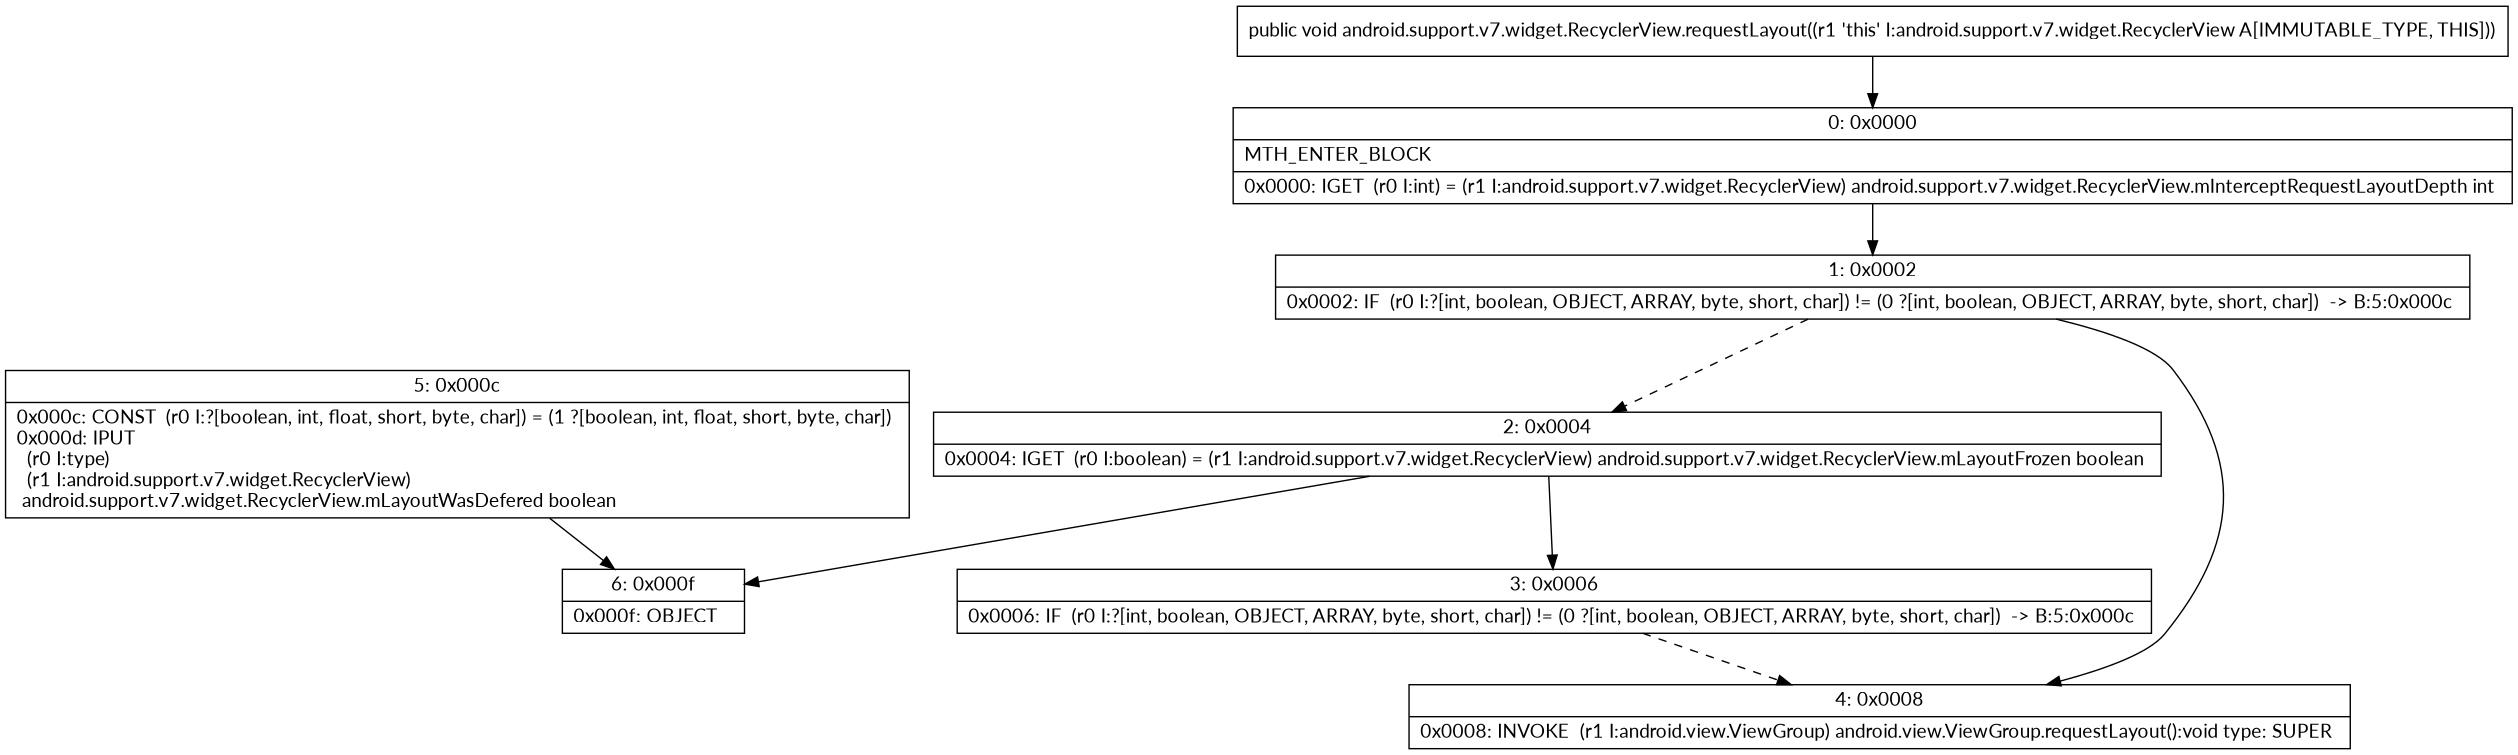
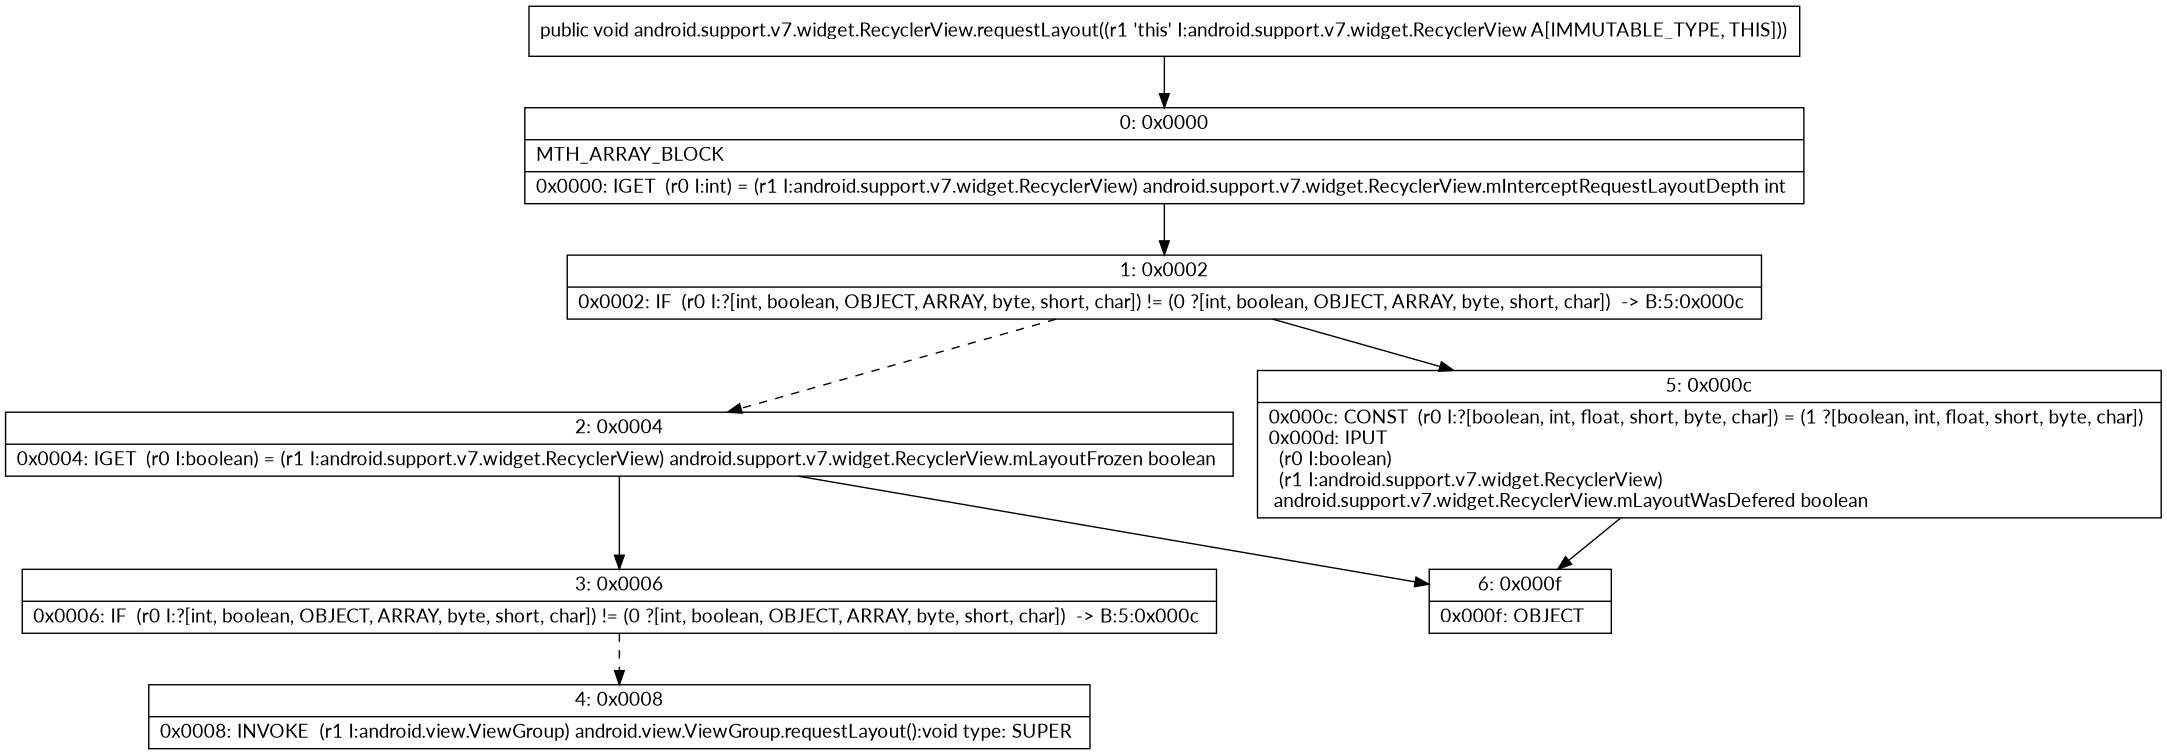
node "0: 0x0000": text "MTH_ENTER_BLOCK" -> "MTH_ARRAY_BLOCK"
node "5: 0x000c": text "(r0 I:type)" -> "(r0 I:boolean)"
edge "1: 0x0002" -> "4: 0x0008": now "1: 0x0002" -> "5: 0x000c"
